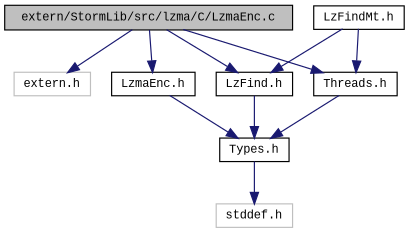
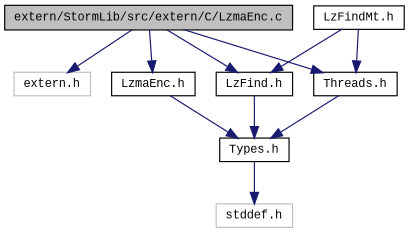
node "extern/StormLib/src/lzma/C/LzmaEnc.c": label "extern/StormLib/src/lzma/C/LzmaEnc.c" -> "extern/StormLib/src/extern/C/LzmaEnc.c"
